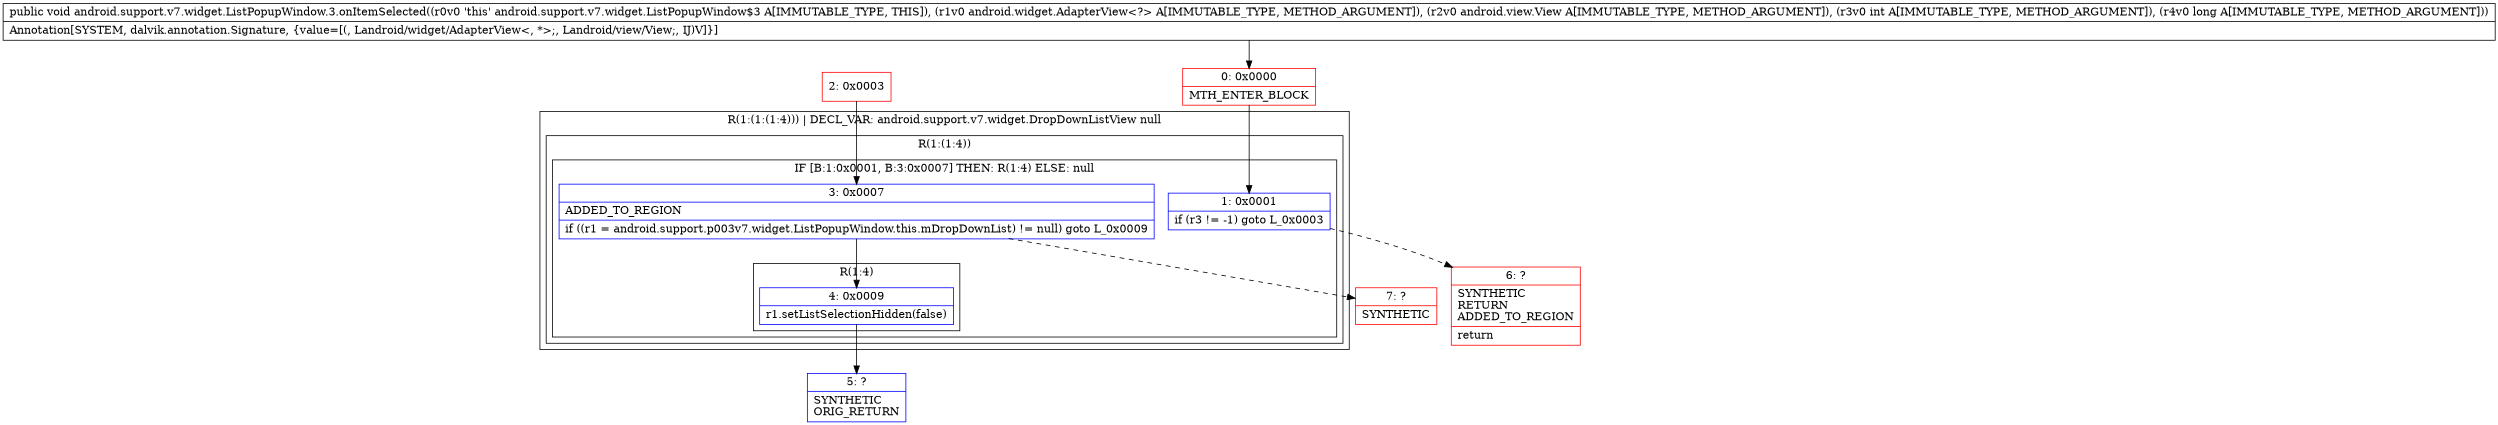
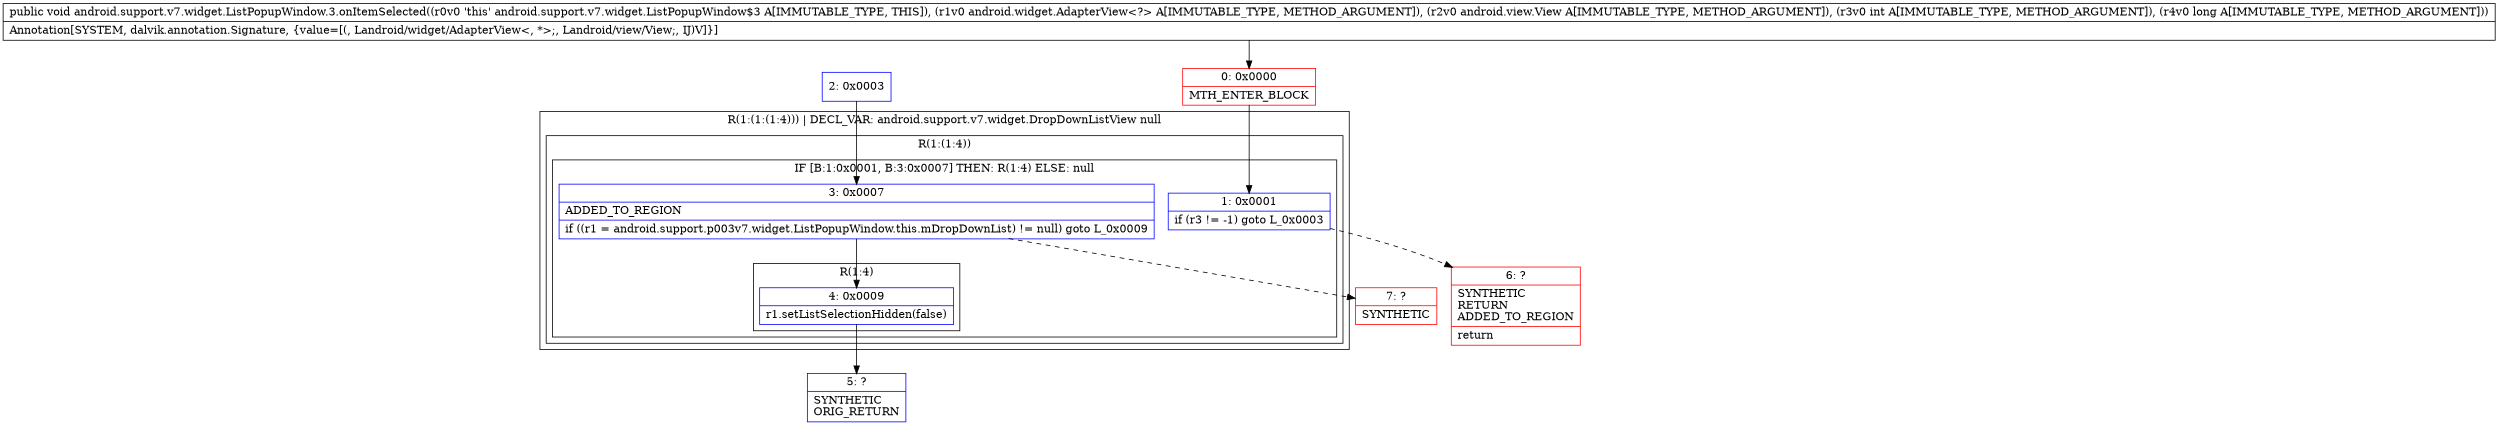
node "2: 0x0003": color red -> blue
